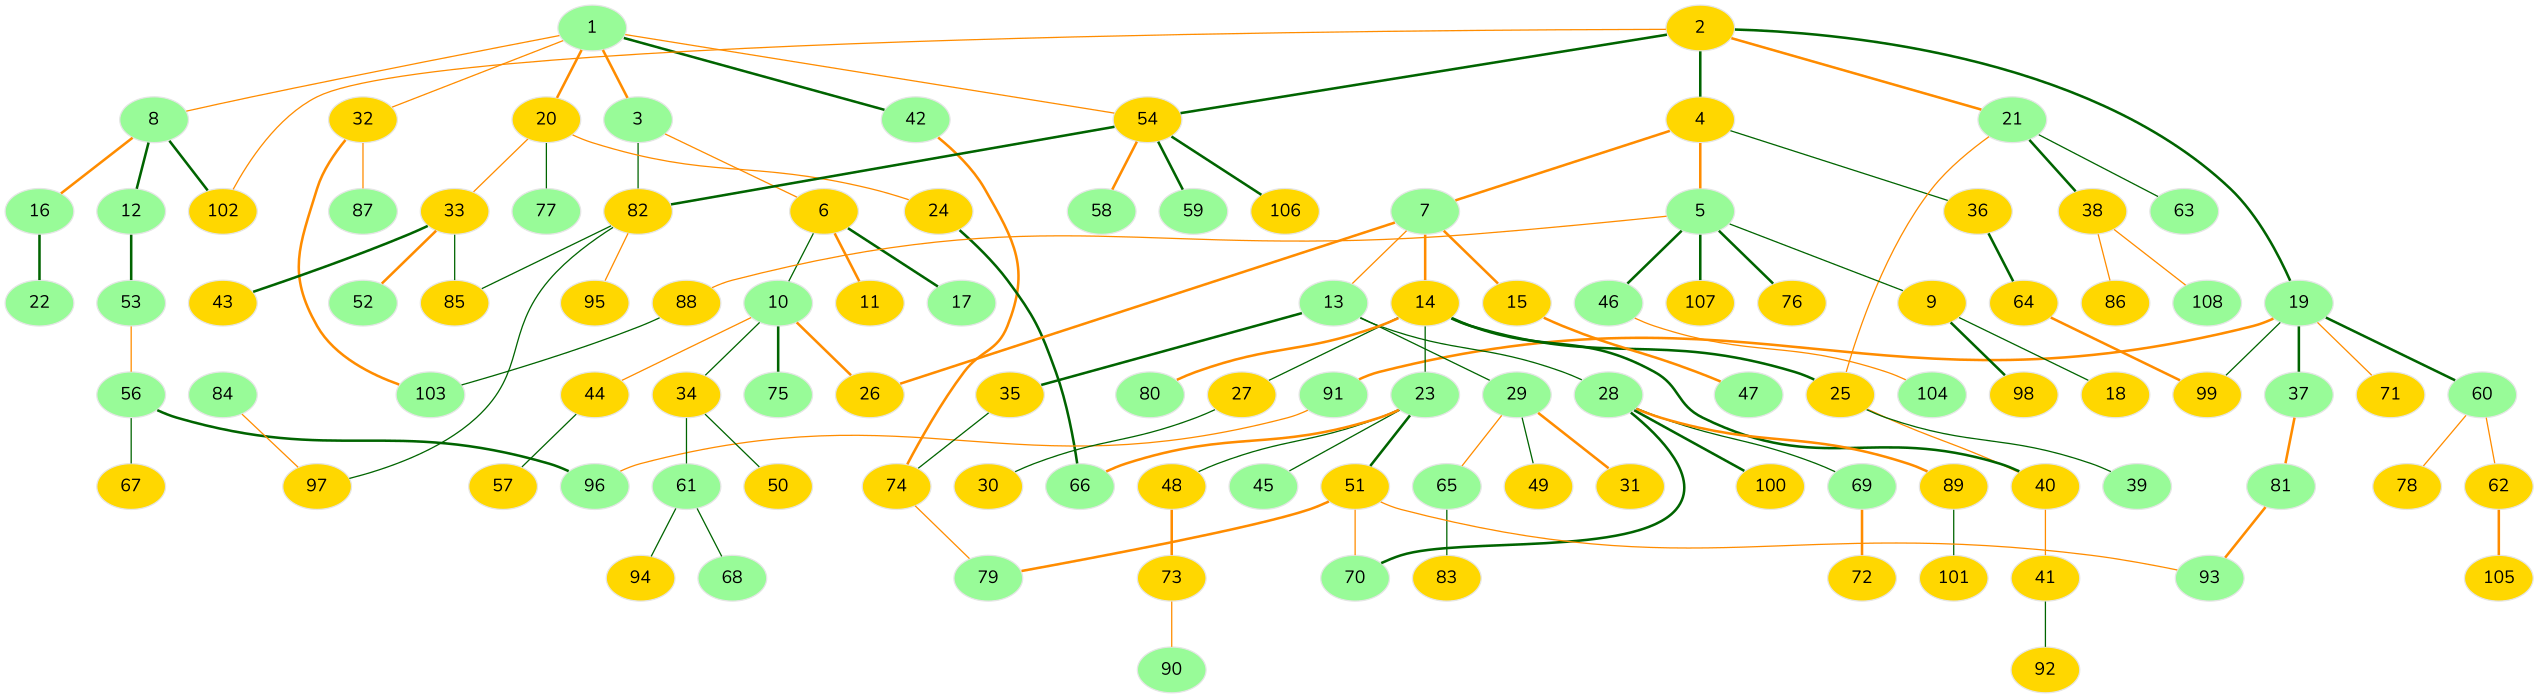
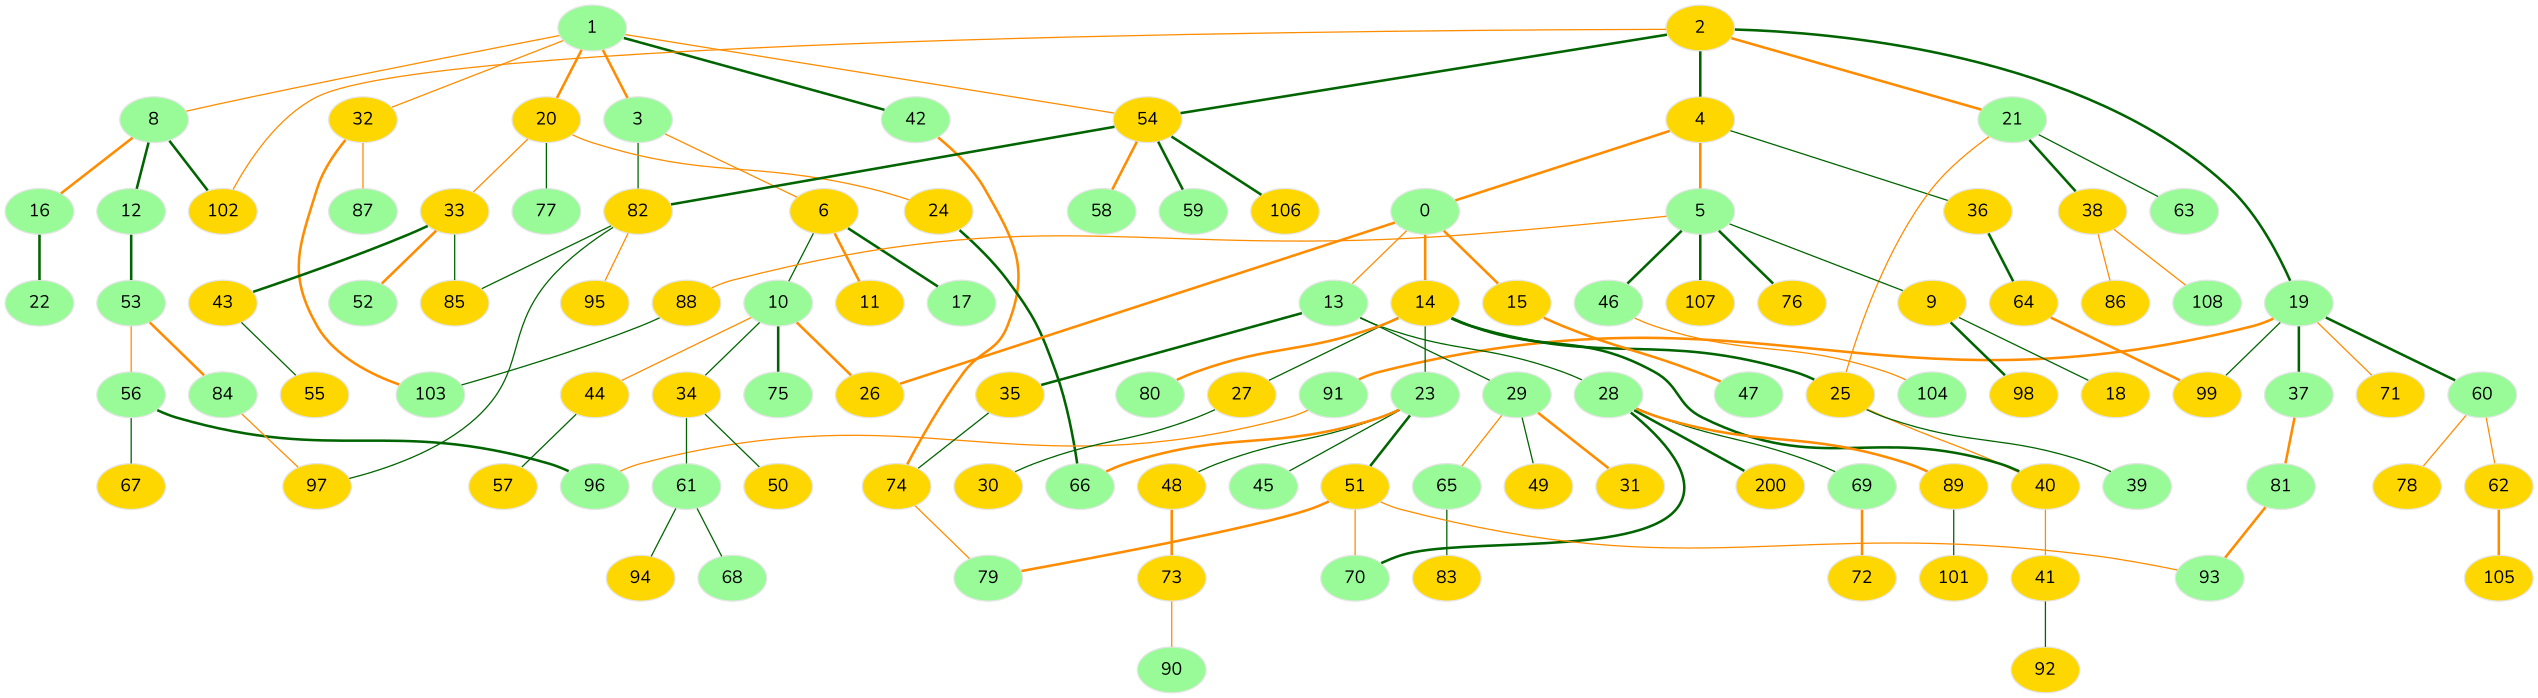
node "7": label "7" -> "0"
edge "53" -- "84": added
node "55": added
node "100": label "100" -> "200"
